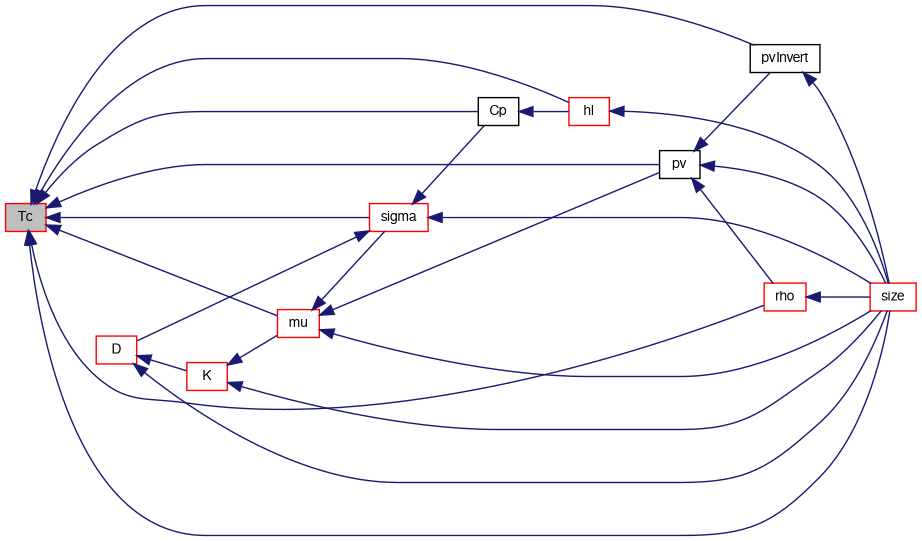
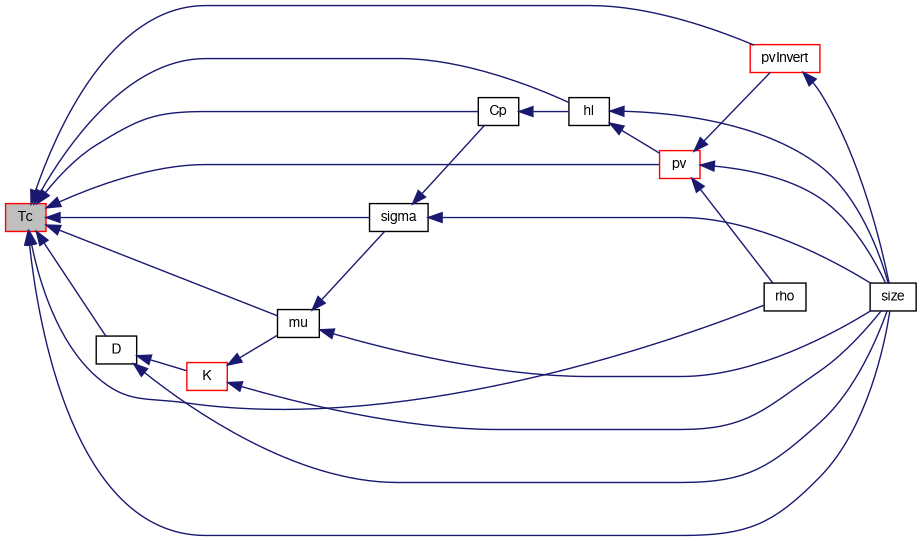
node "pvInvert": color black -> red
node "hl": color red -> black
node "pv": color black -> red
node "sigma": color red -> black
edge "pv" -> "mu": now "pv" -> "hl"
edge "D" -> "sigma": now "D" -> "Tc"
node "rho": color red -> black
edge "size" -> "rho": removed
node "size": color red -> black
node "mu": color red -> black
node "D": color red -> black
